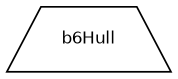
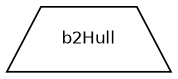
node "b6Hull": label "b6Hull" -> "b2Hull"
